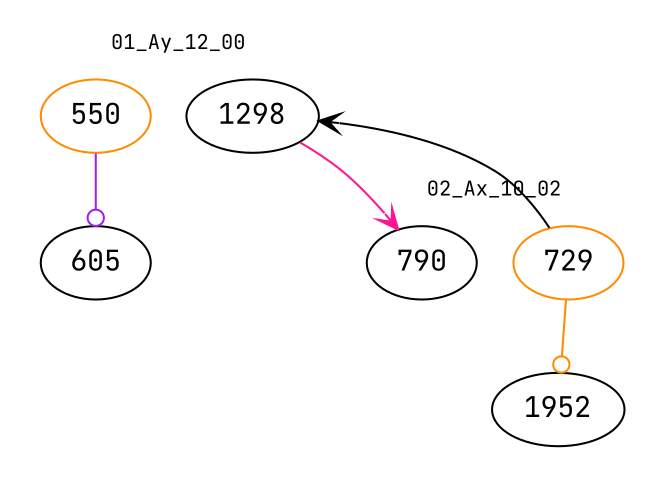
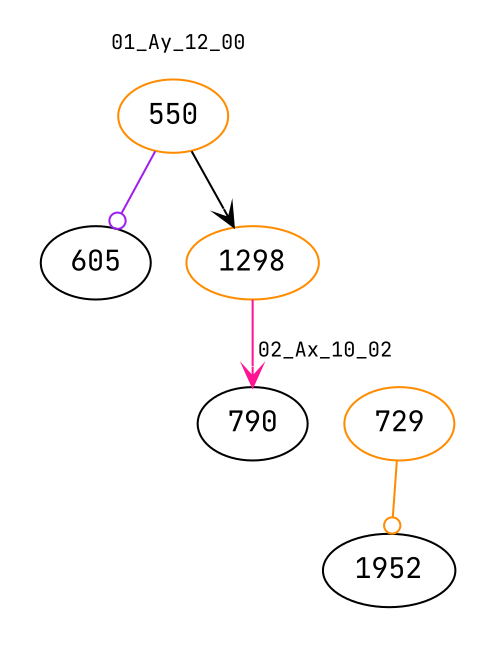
node "1298": color black -> darkorange
edge "729" -> "1298": now "550" -> "1298"
